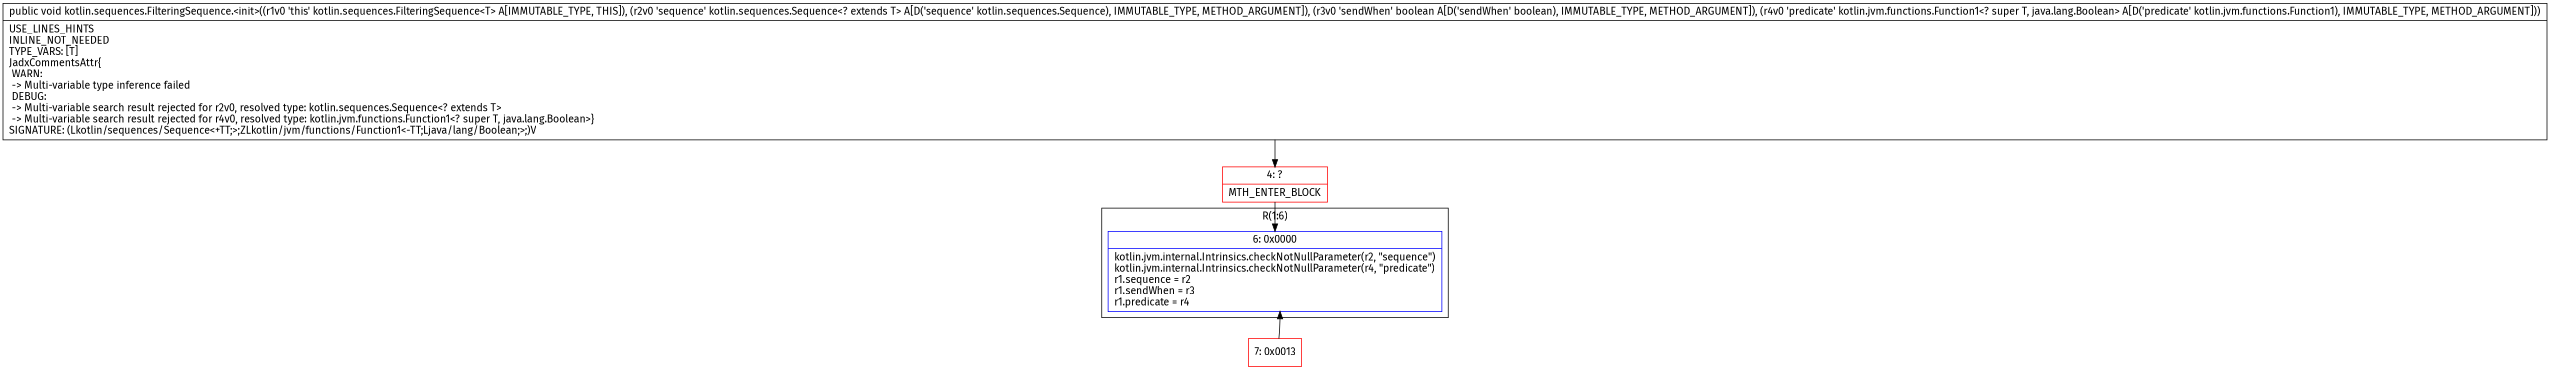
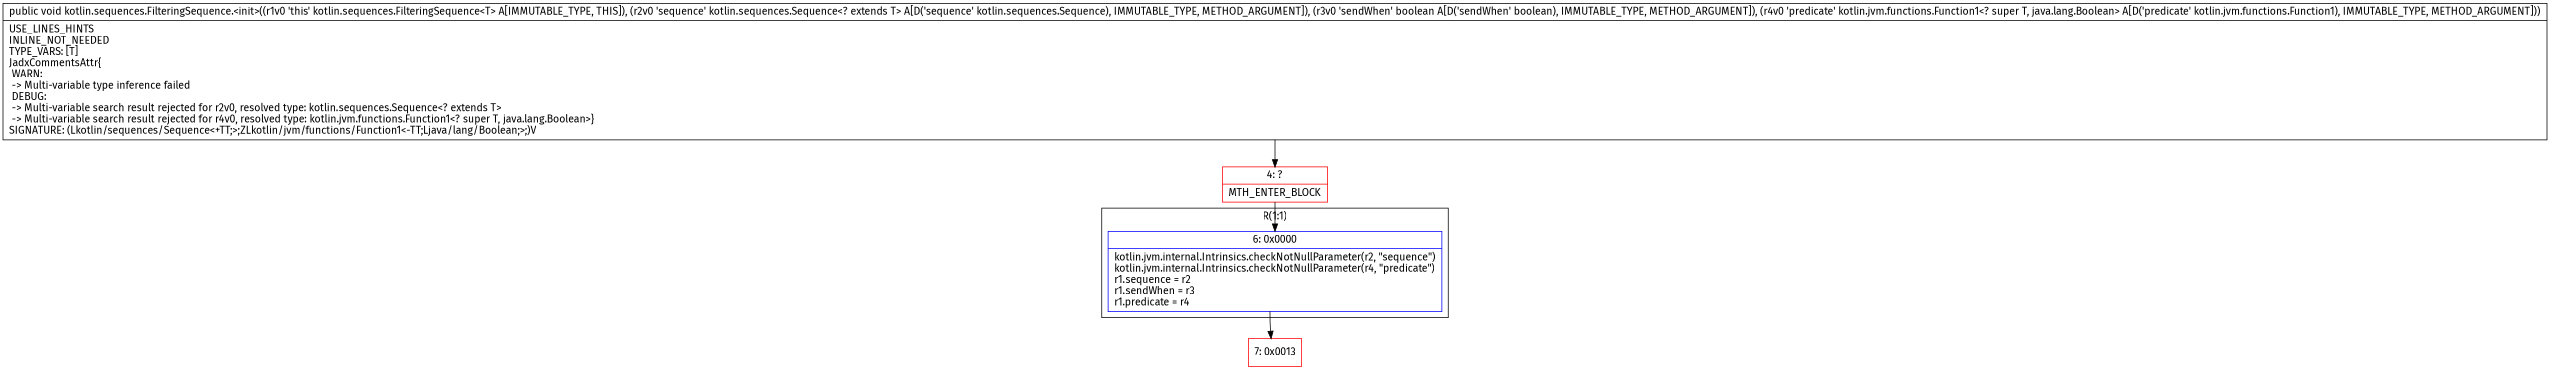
cluster "R(1:6)": label "R(1:6)" -> "R(1:1)"
edge "7: 0x0013" -> "6: 0x0000": reversed
